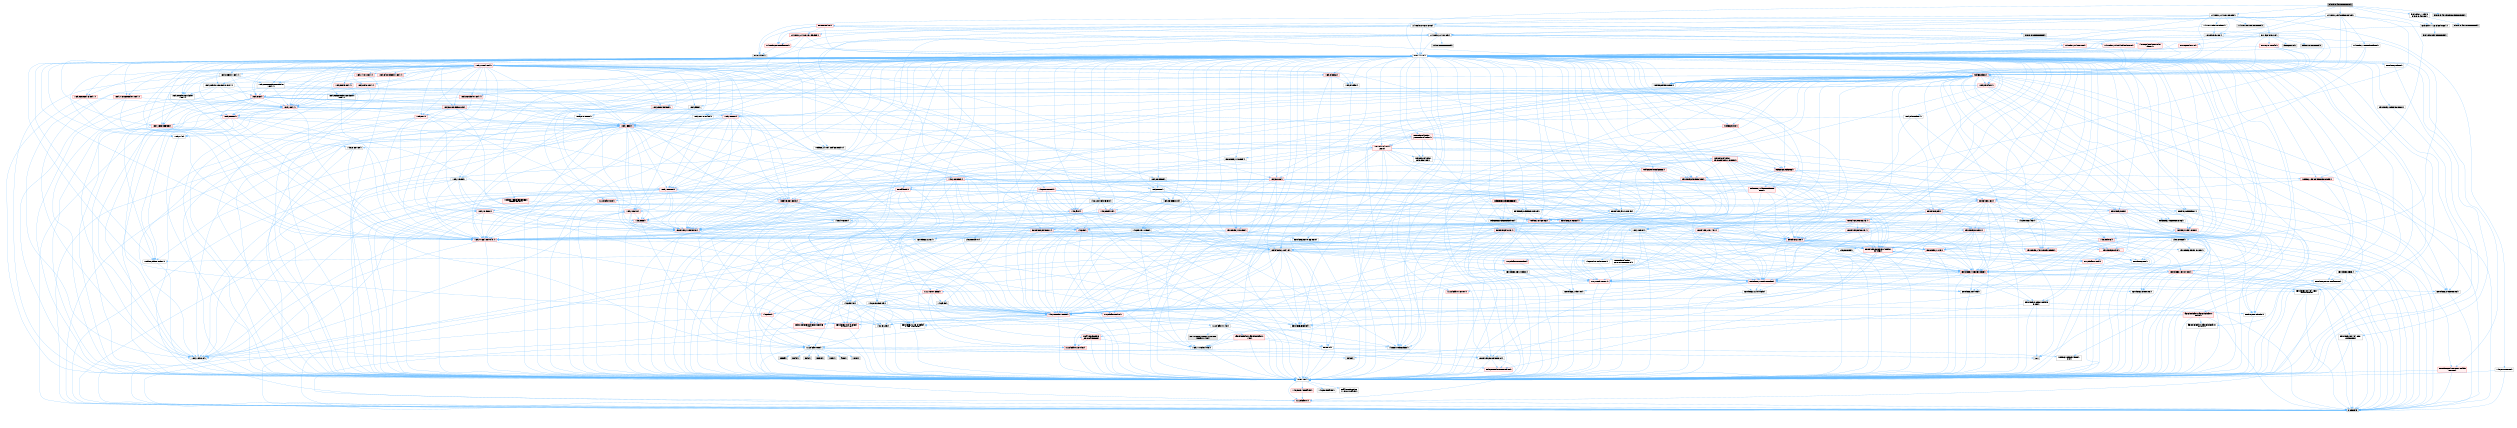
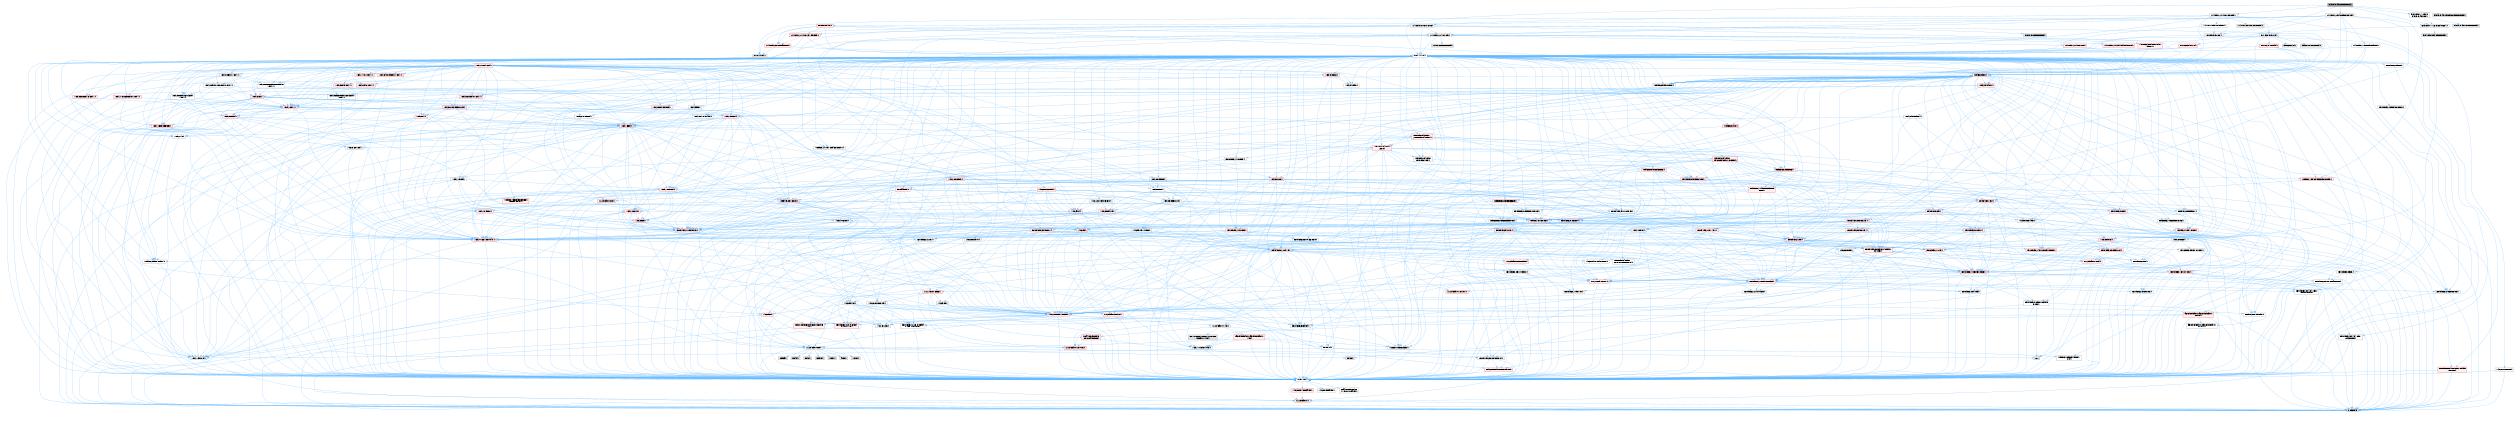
edge "CoreMinimal.h" -> "Misc/Guid.h": now "CoreMinimal.h" -> "Internationalization /TextLocalizationManager.h"
node "Templates/Sorting.h": label "Templates/Sorting.h" -> "Templates/RangeBound.h"
